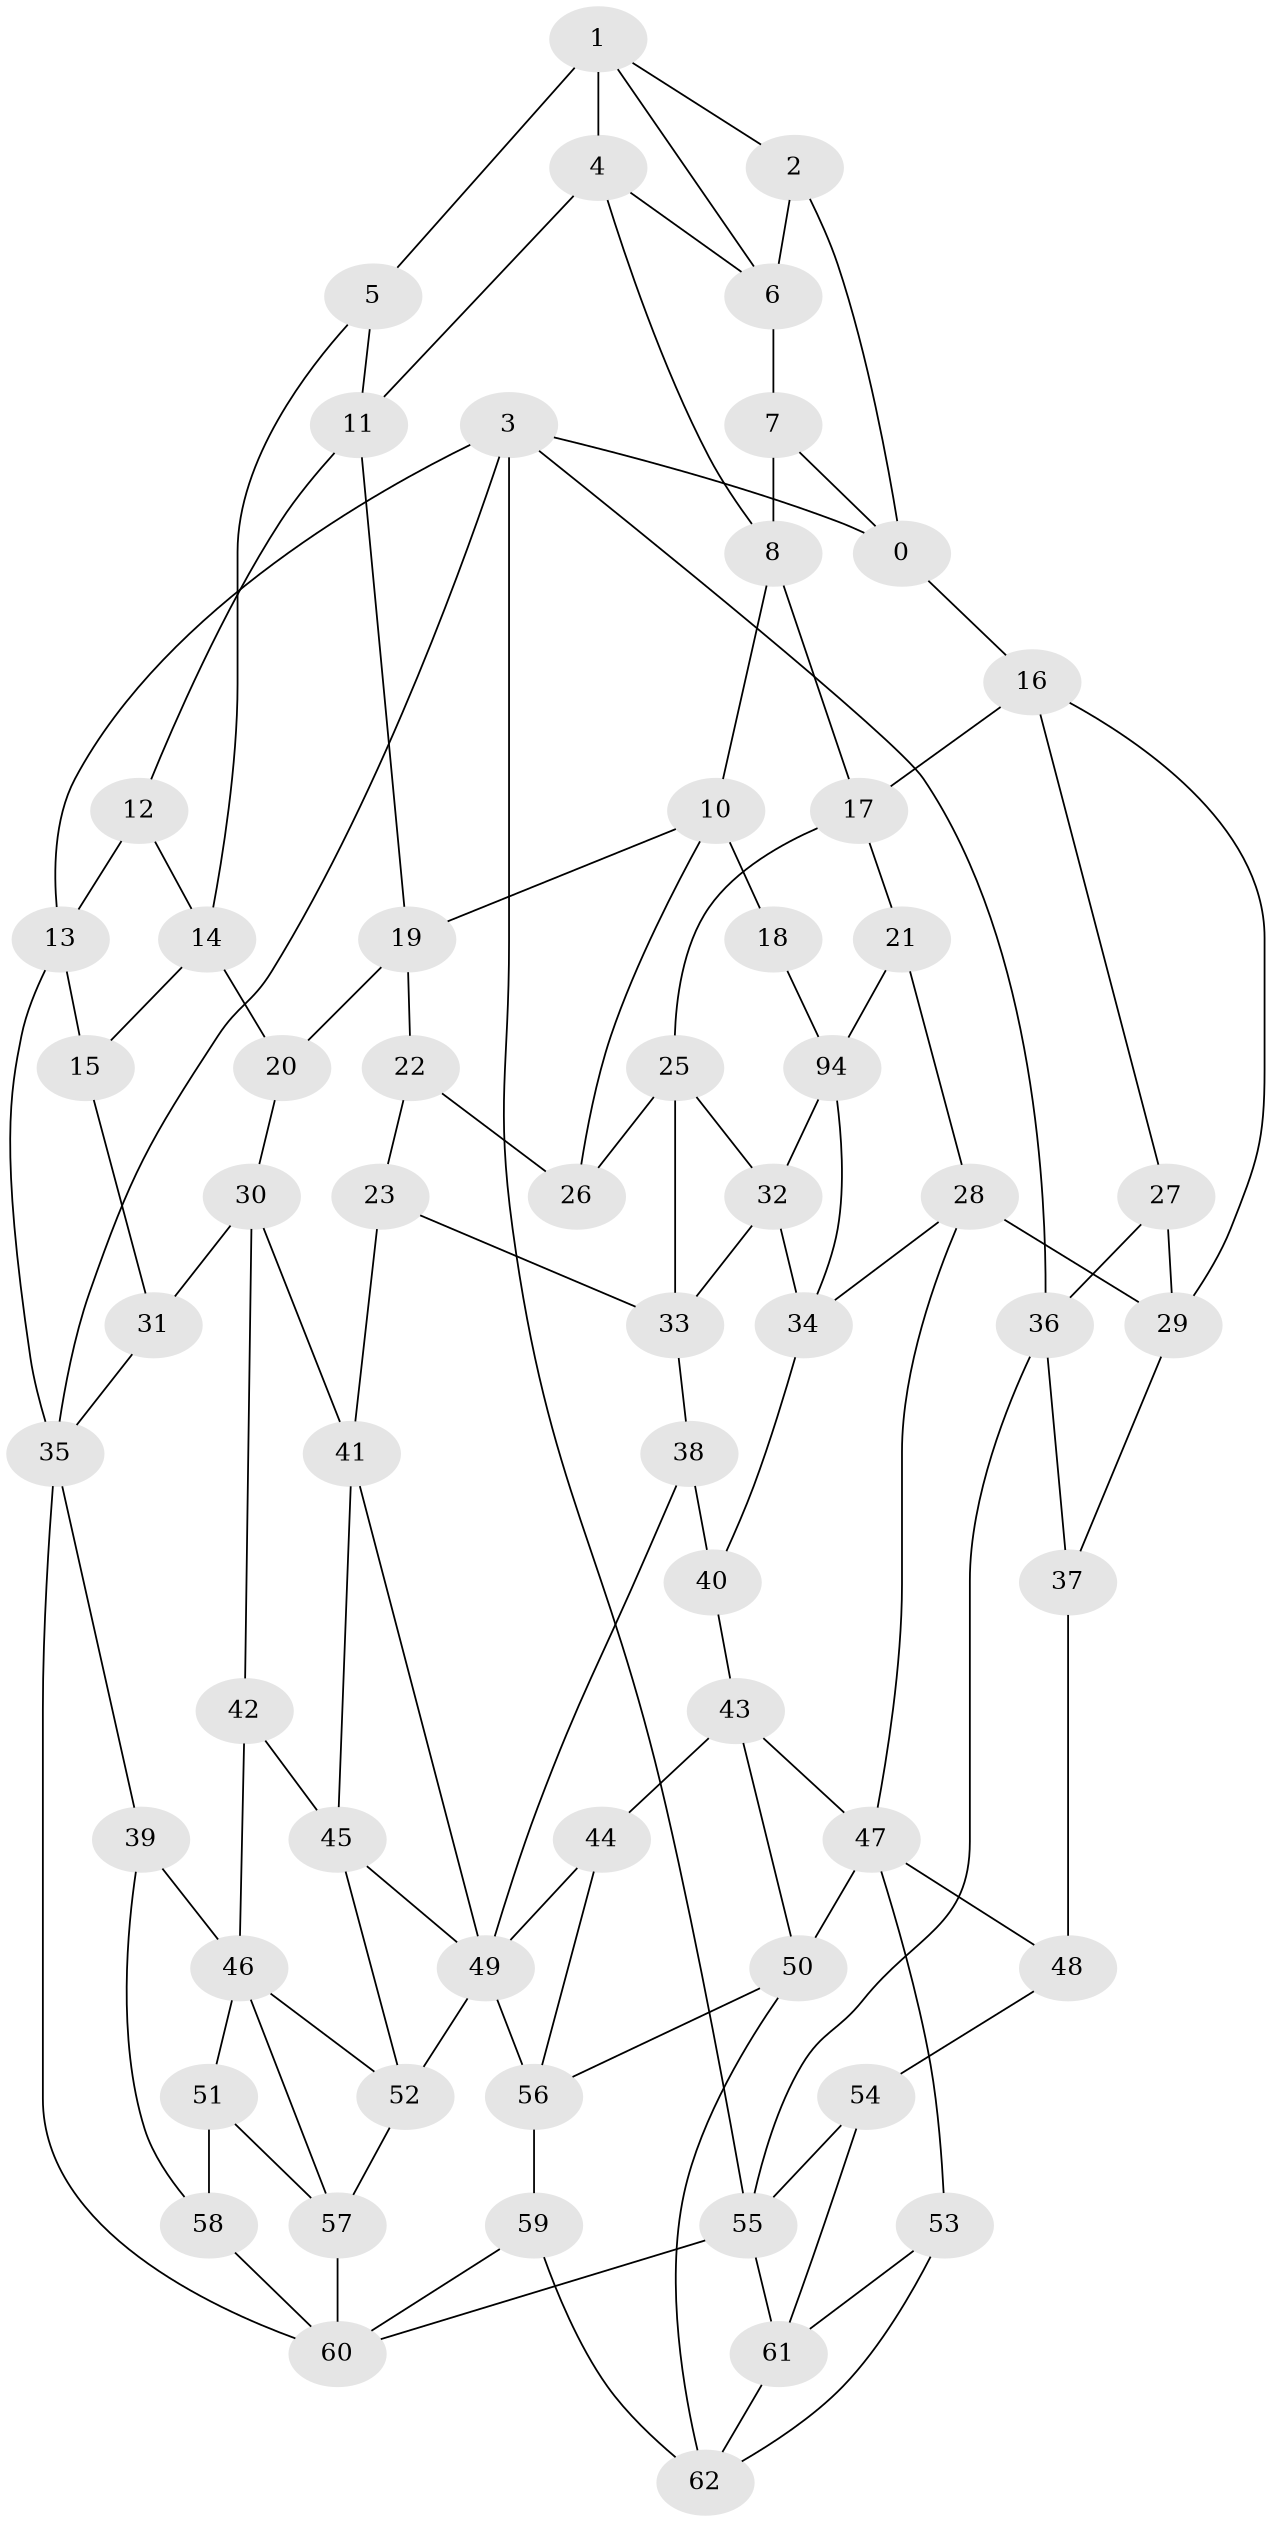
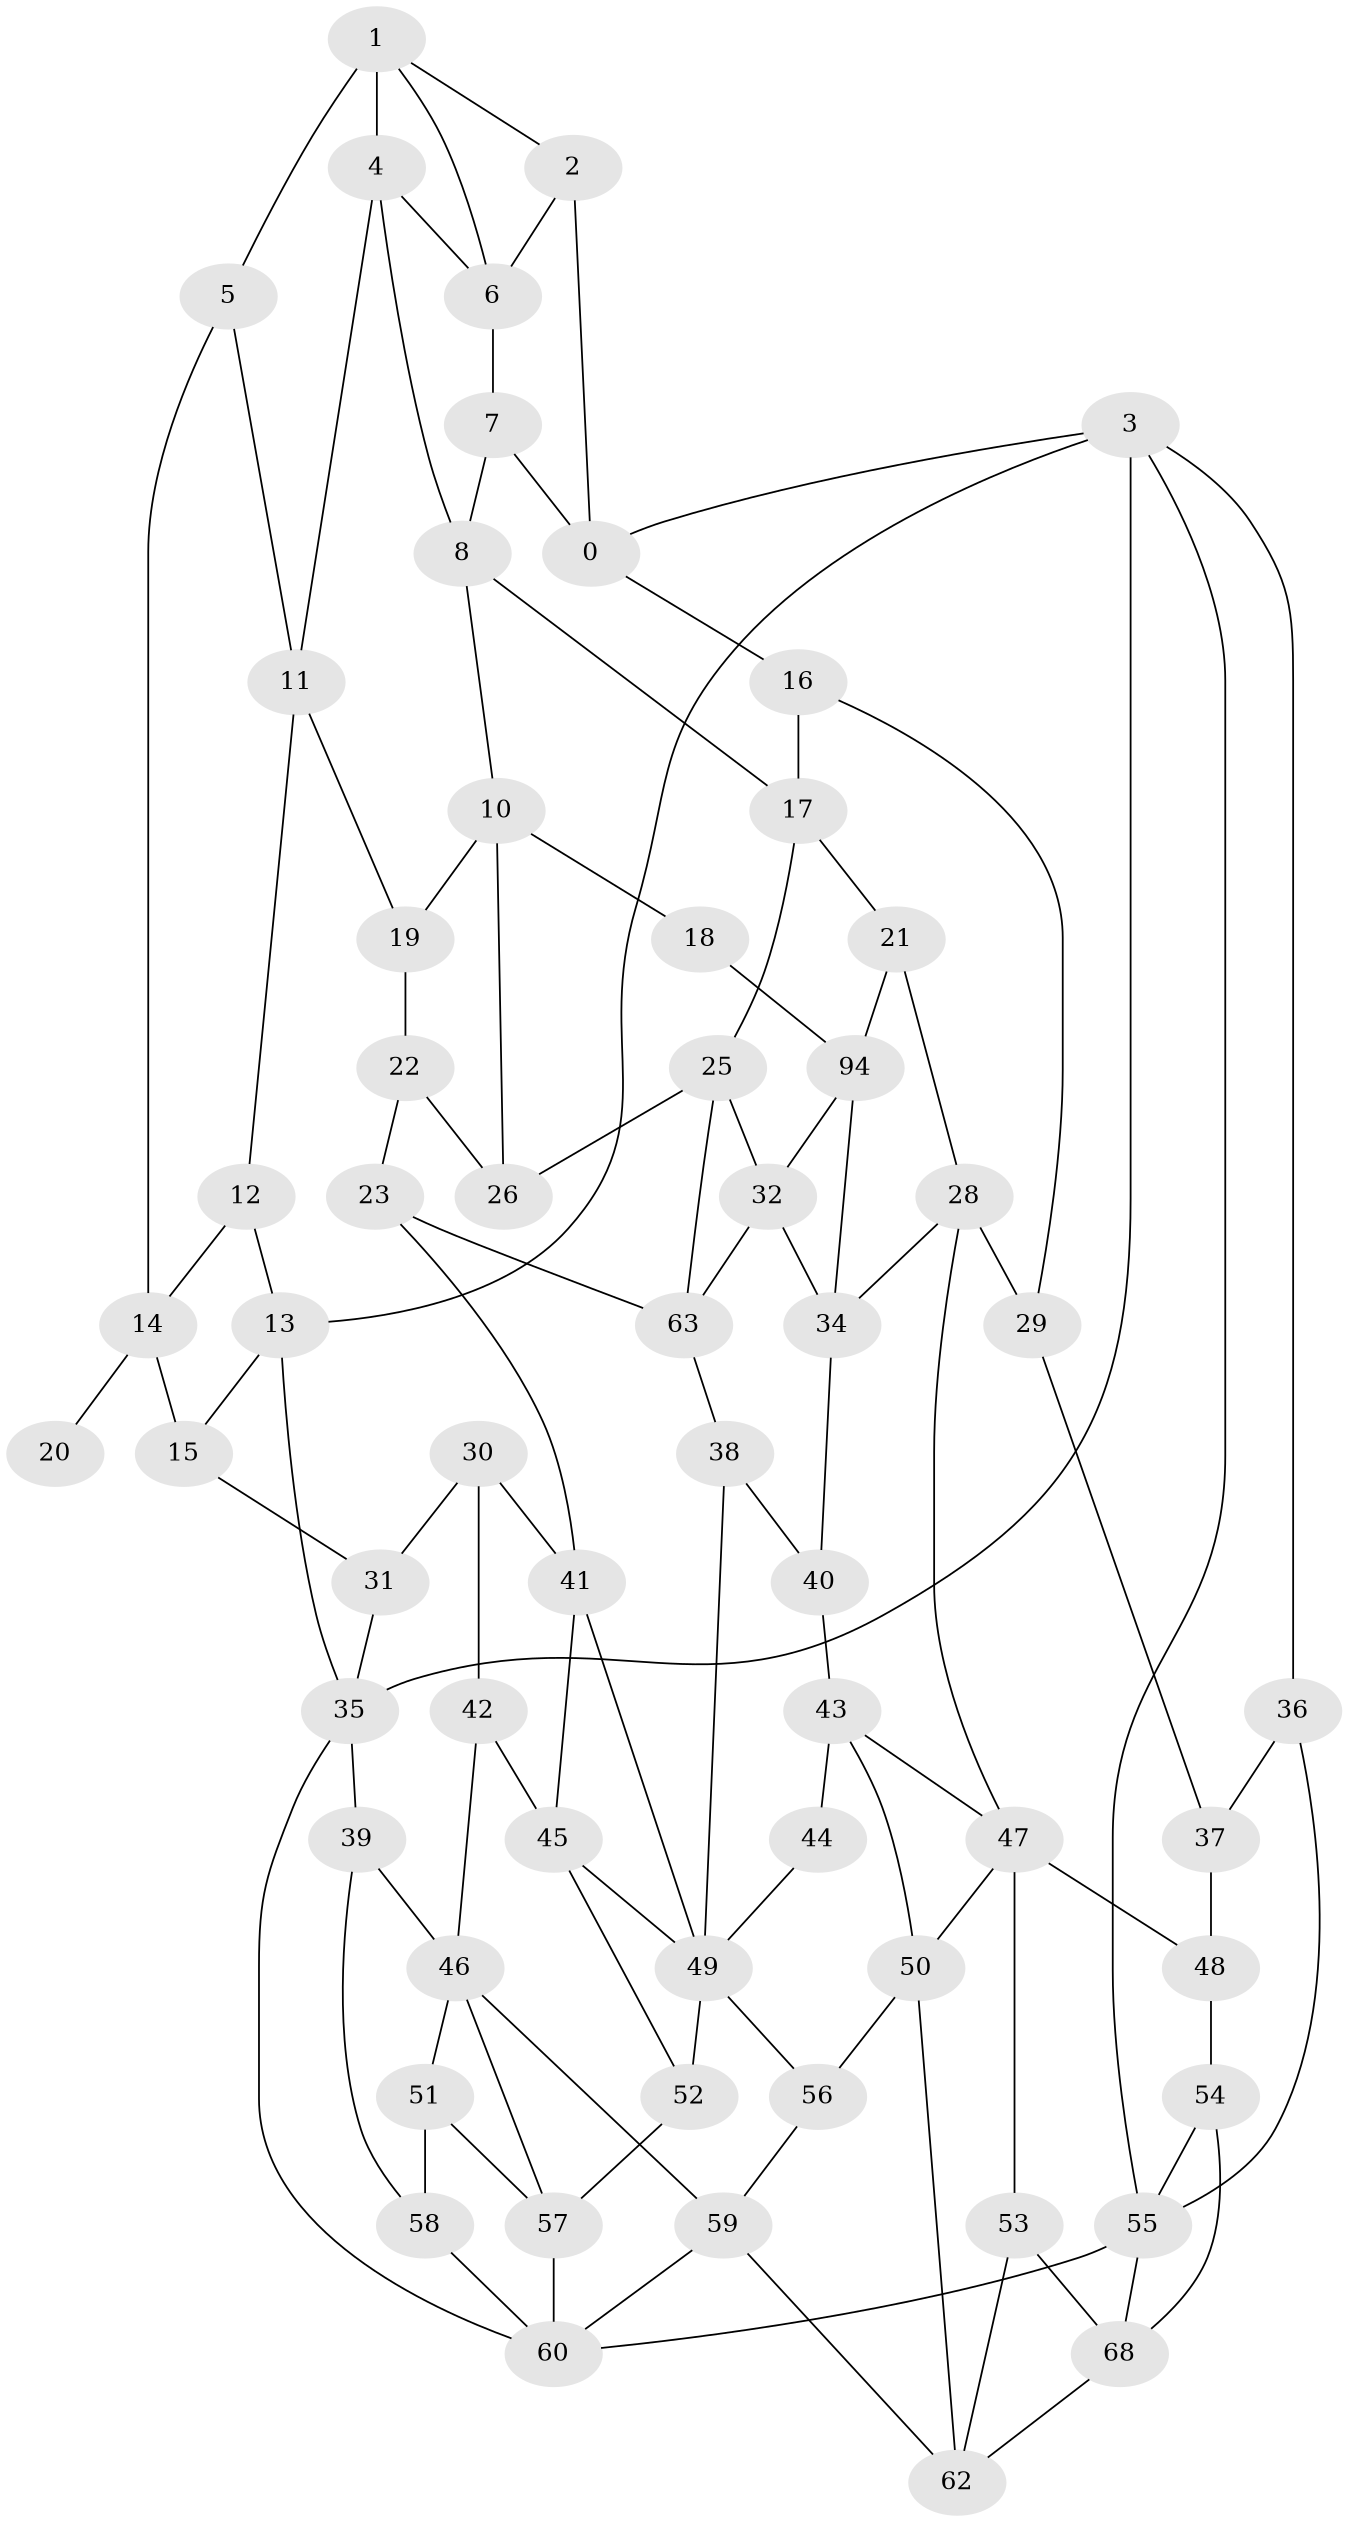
edge "19" -- "20": removed
edge "20" -- "30": removed
node "27": removed
node "33": label "33" -> "63"
edge "44" -- "56": removed
edge "46" -- "52": now "46" -- "59"
node "61": label "61" -> "68"
